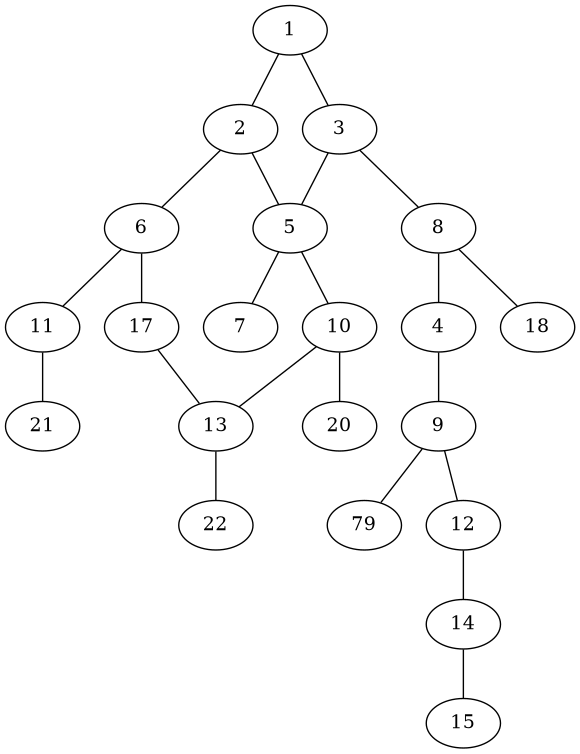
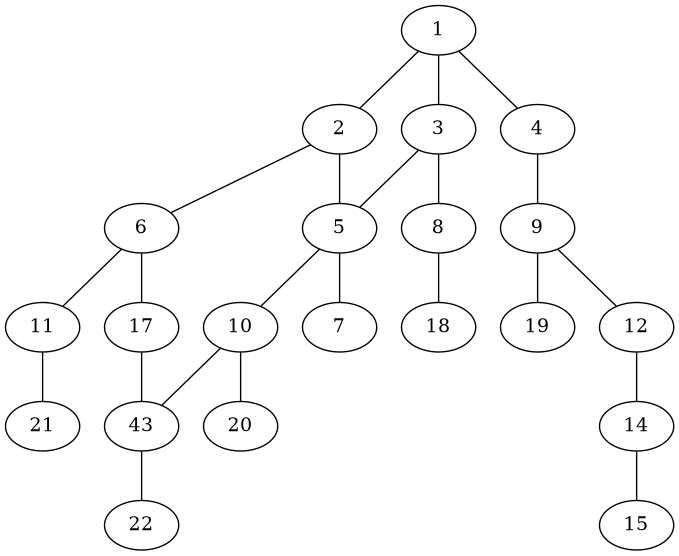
edge "8" -- "4": now "1" -- "4"
node "13": label "13" -> "43"
node "79": label "79" -> "19"
